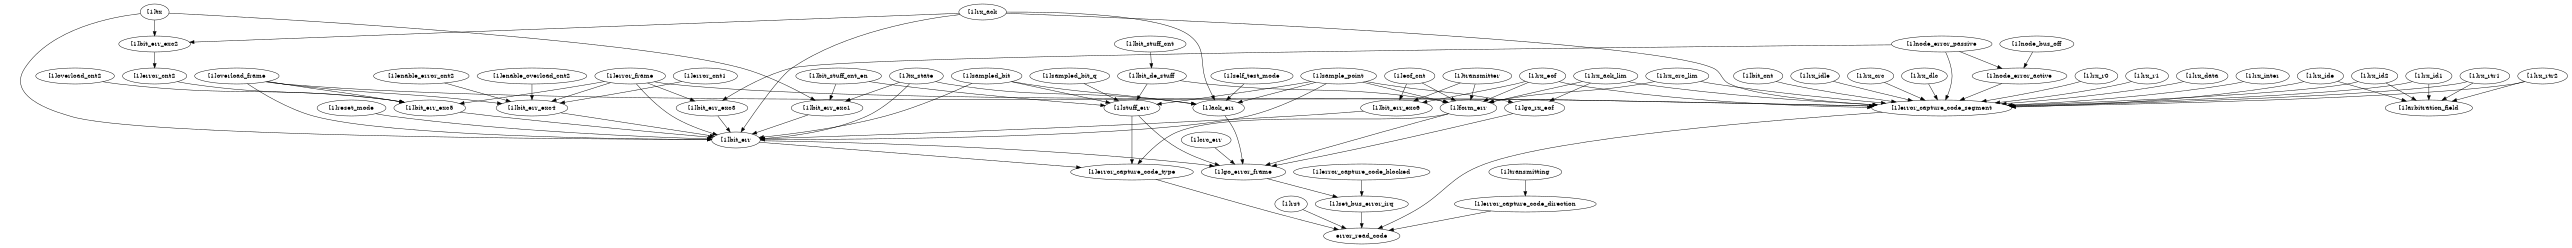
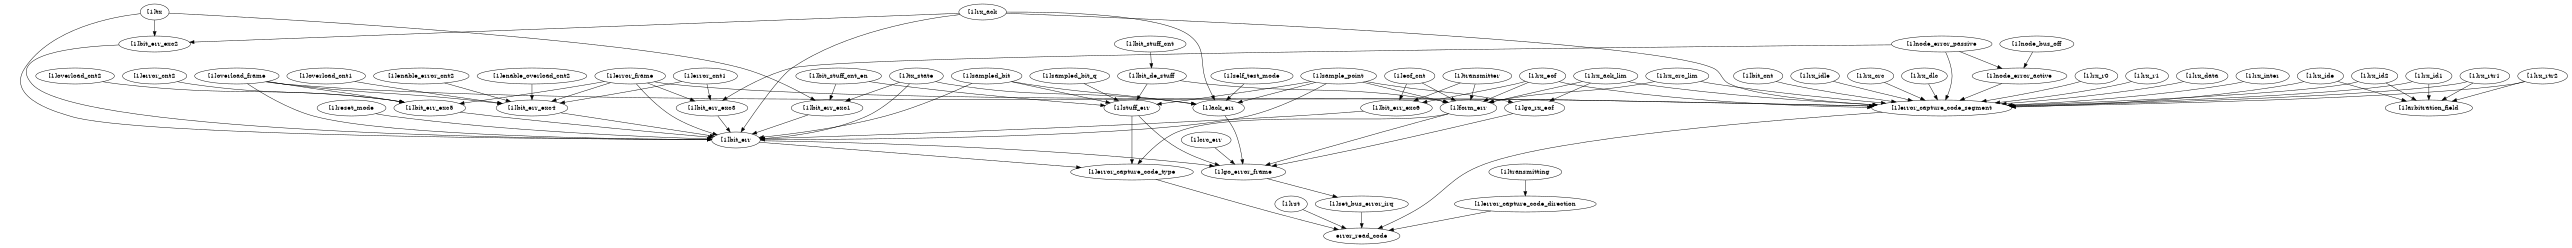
edge "[1]bit_err_exc2" -> "[1]error_cnt2": now "[1]bit_err_exc2" -> "[1]bit_err"
node "[1]overload_cnt1": added
edge "[1]error_cnt1" -> "[1]bit_err_exc3": added
node "[1]error_capture_code_blocked": removed
